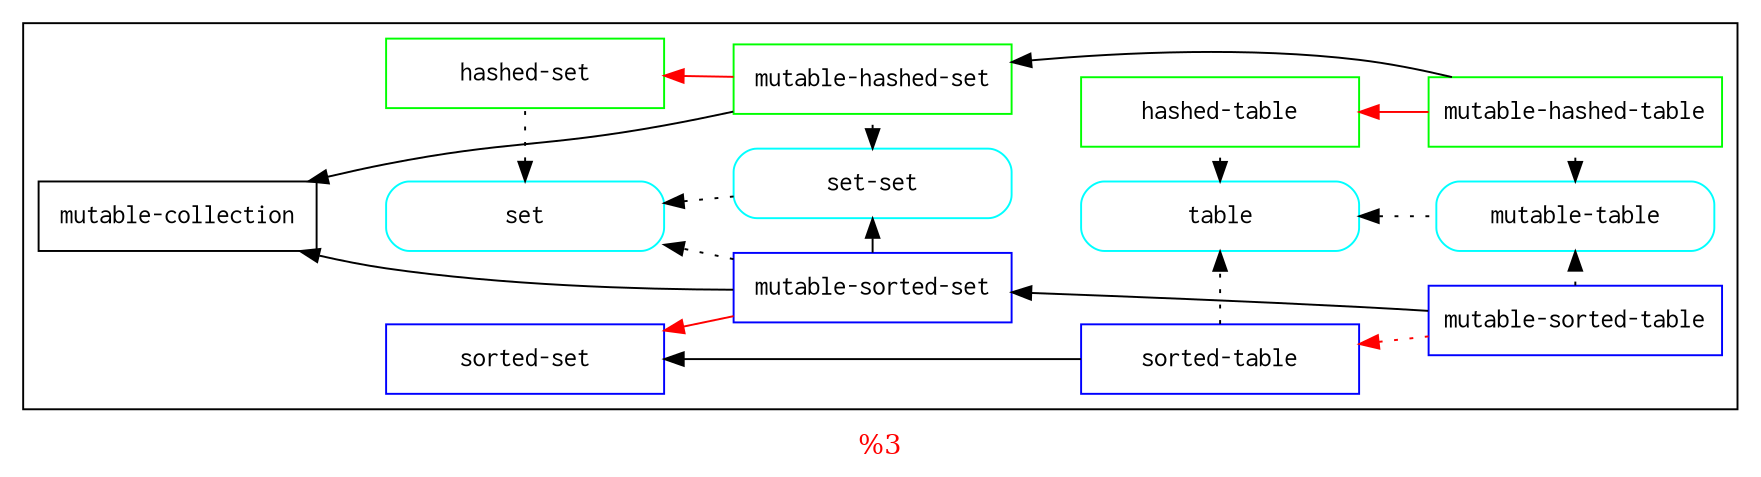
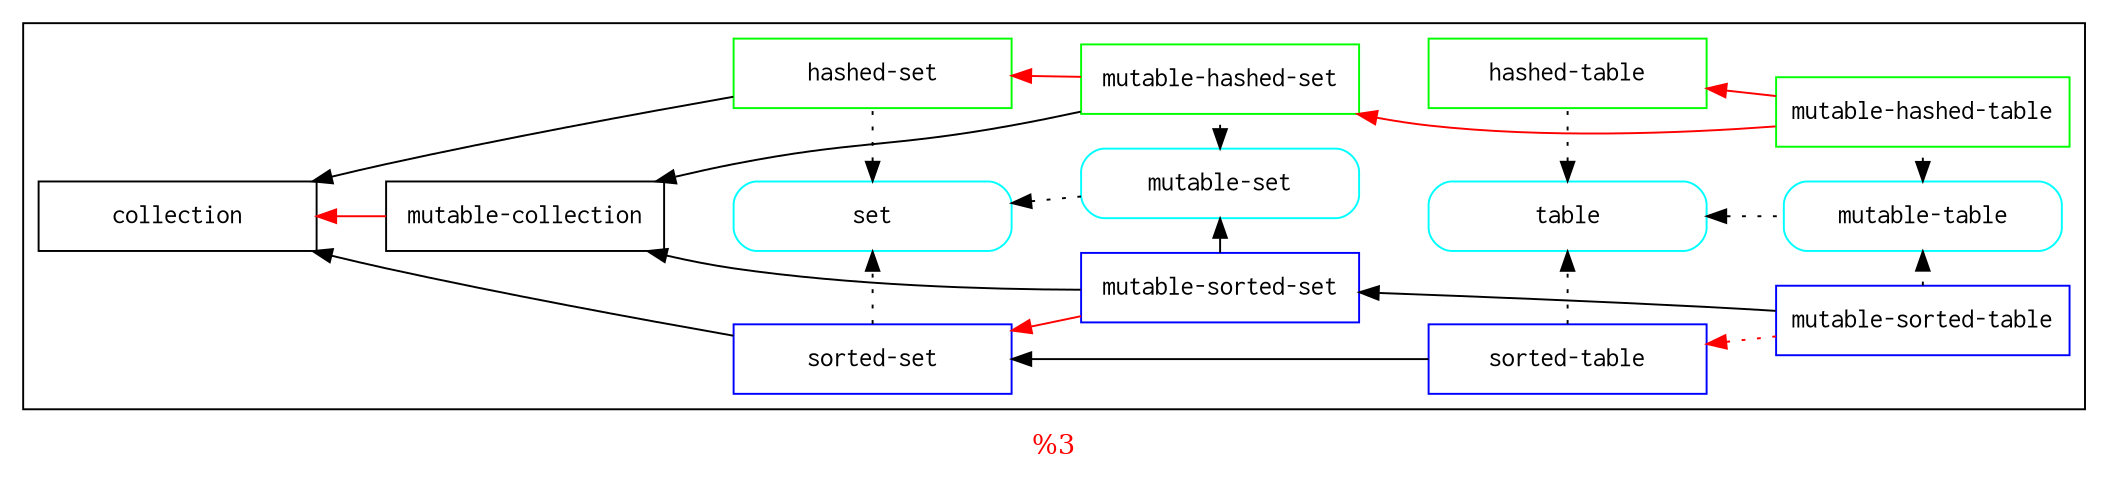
edge "mutable-hashed-table" -> "mutable-hashed-set": color black -> red
node "set-set": label "set-set" -> "mutable-set"
node "collection": added
edge "mutable-sorted-set" -> "set": now "sorted-set" -> "set"
